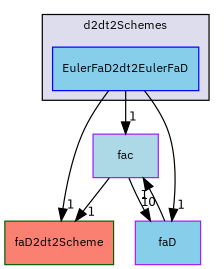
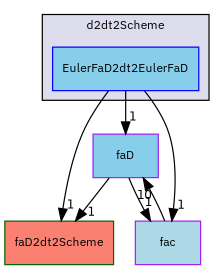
cluster "d2dt2Schemes": label "d2dt2Schemes" -> "d2dt2Scheme"
edge "fac" -> "faD2dt2Scheme": now "faD" -> "faD2dt2Scheme"
